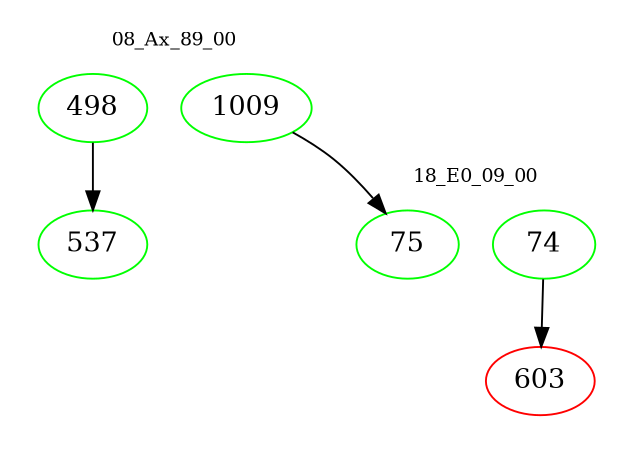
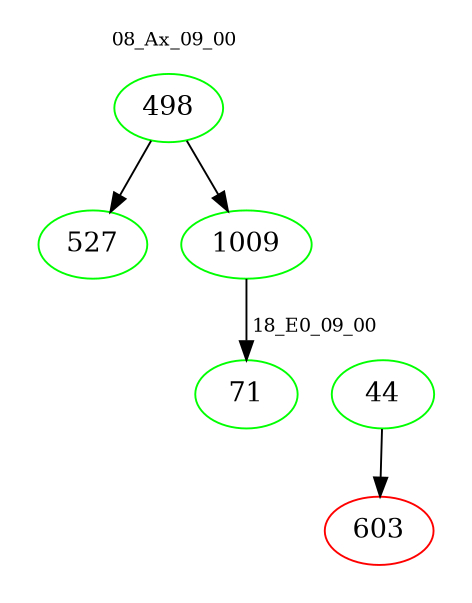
cluster "08_Ax_89_00": label "08_Ax_89_00" -> "08_Ax_09_00"
edge "498" -> "1009": added
node "537": label "537" -> "527"
node "75": label "75" -> "71"
node "74": label "74" -> "44"
